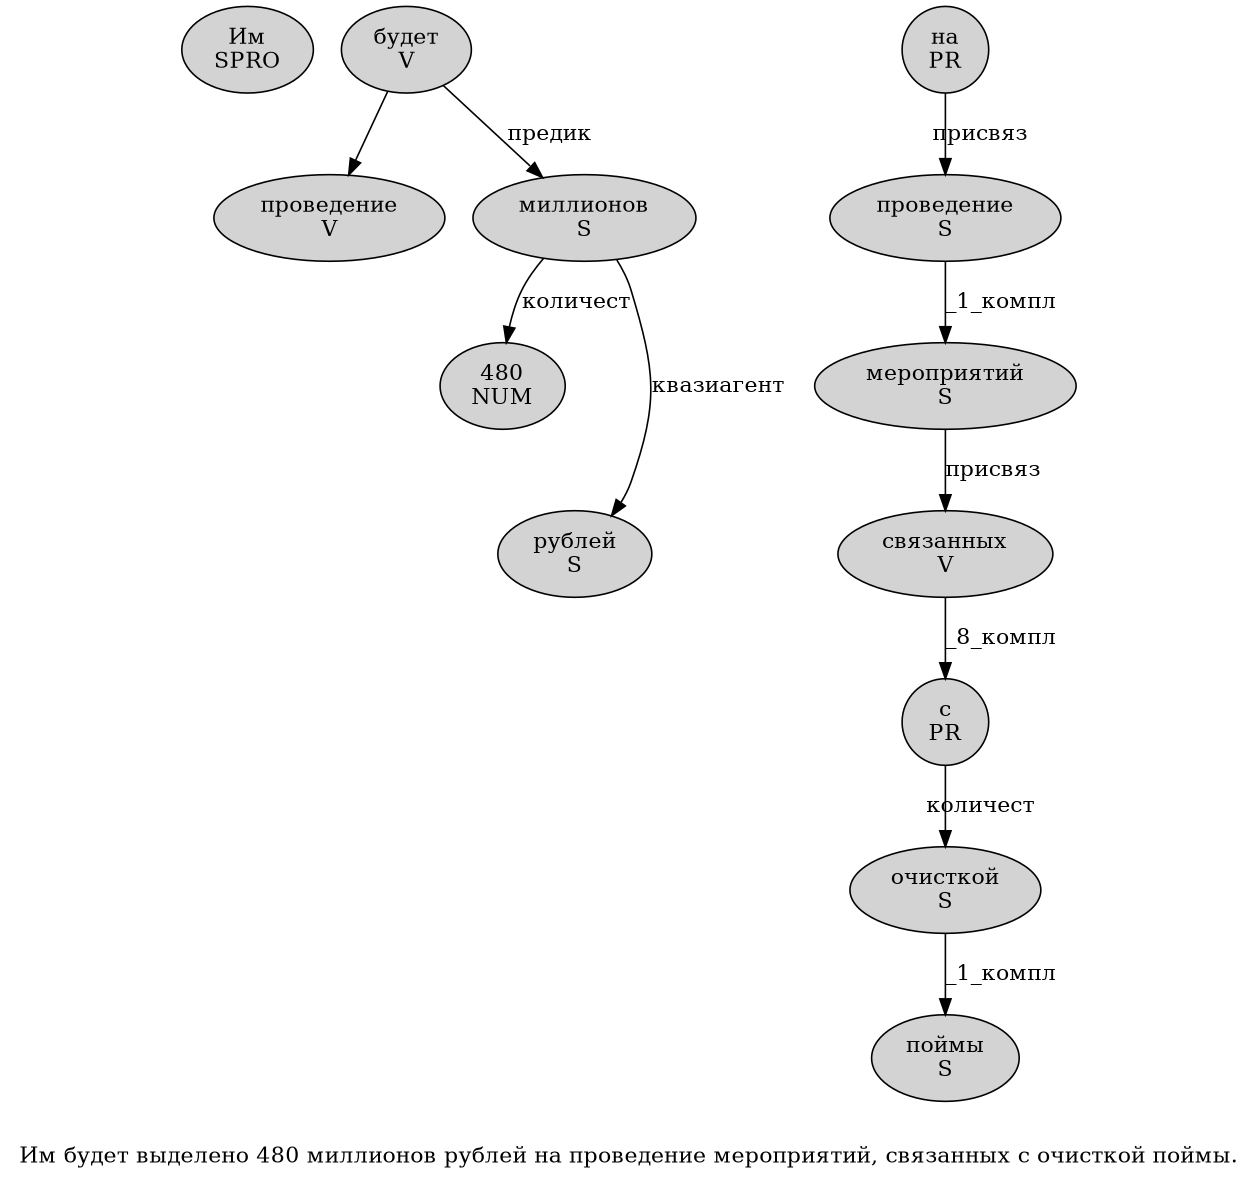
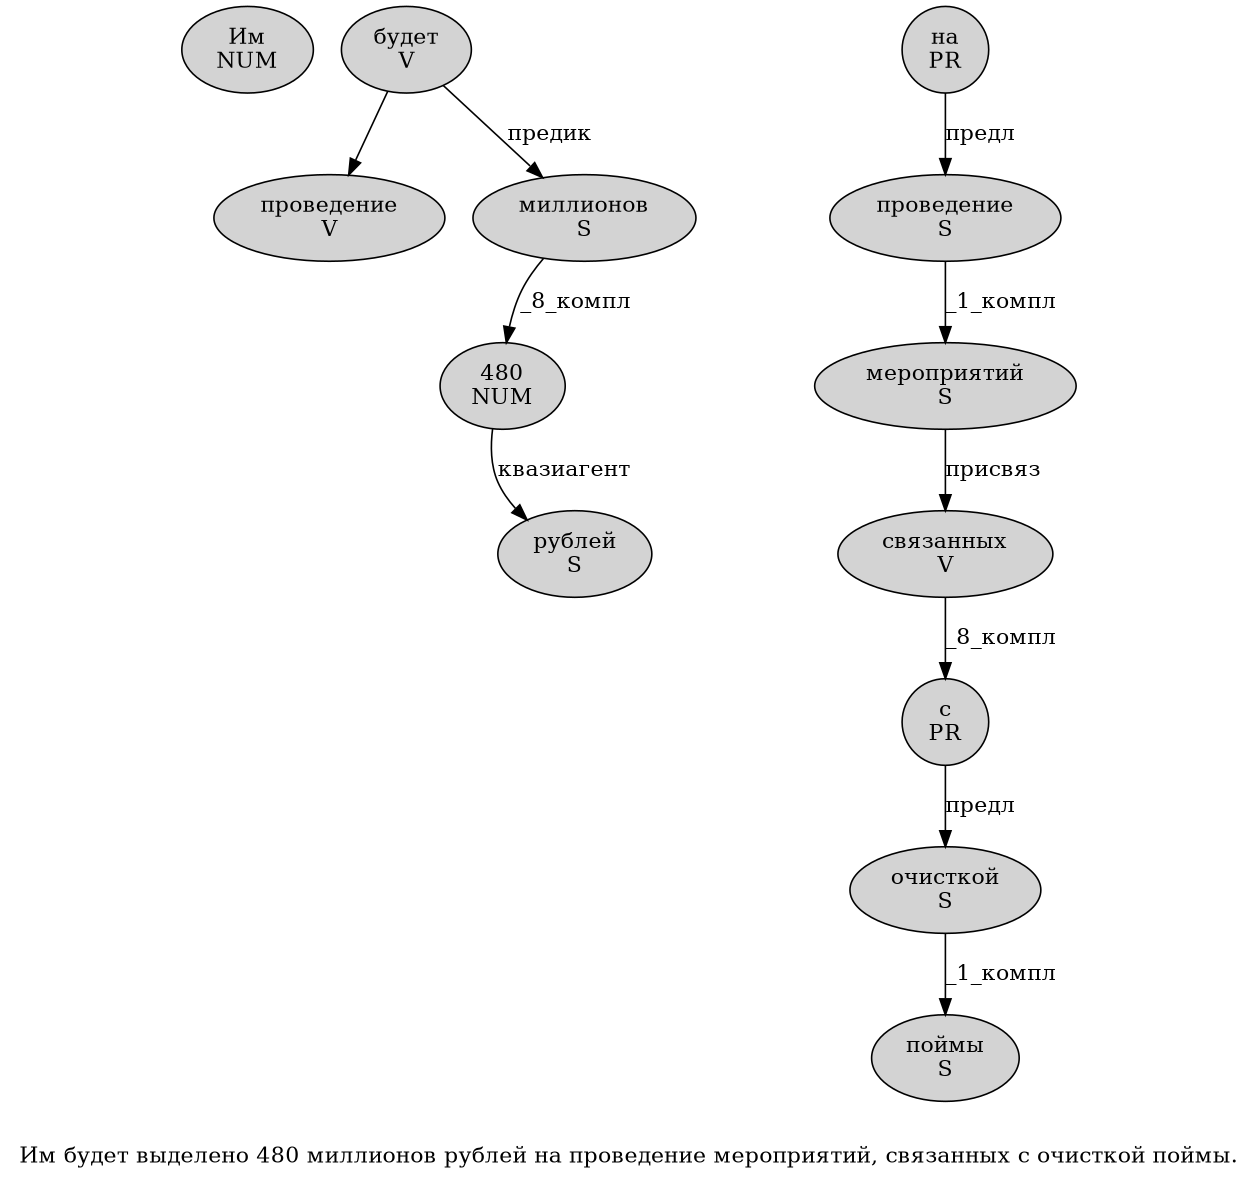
node "Им SPRO": label "Им SPRO" -> "Им NUM"
edge "на PR" -> "проведение S": label "присвяз" -> "предл"
edge "миллионов S" -> "480 NUM": label "количест" -> "_8_компл"
edge "миллионов S" -> "рублей S": now "480 NUM" -> "рублей S"
edge "с PR" -> "очисткой S": label "количест" -> "предл"
